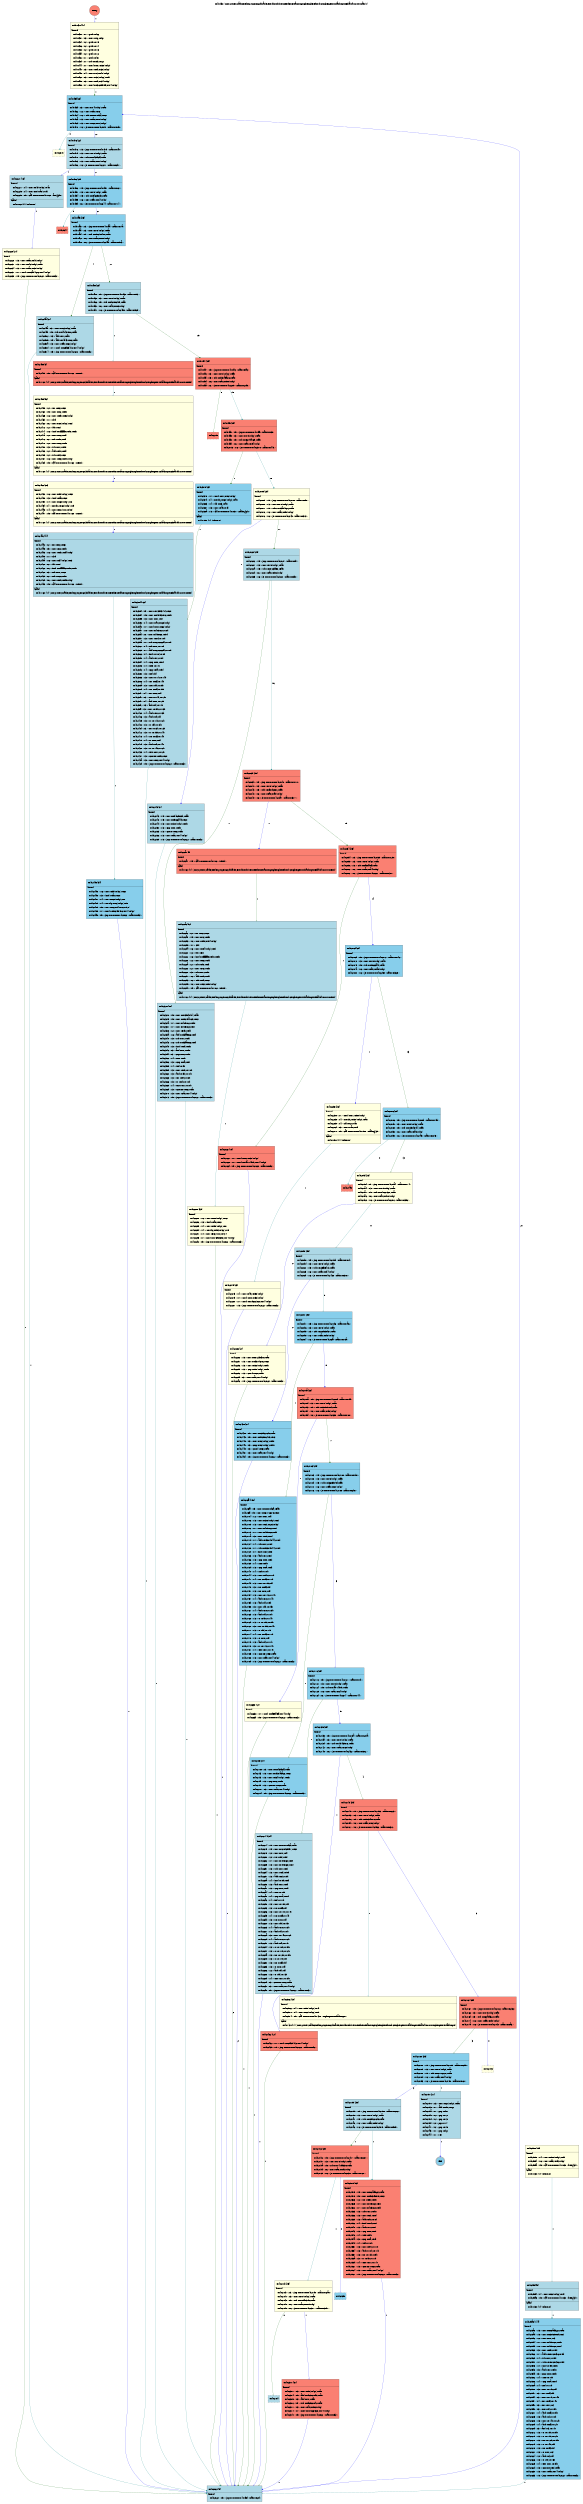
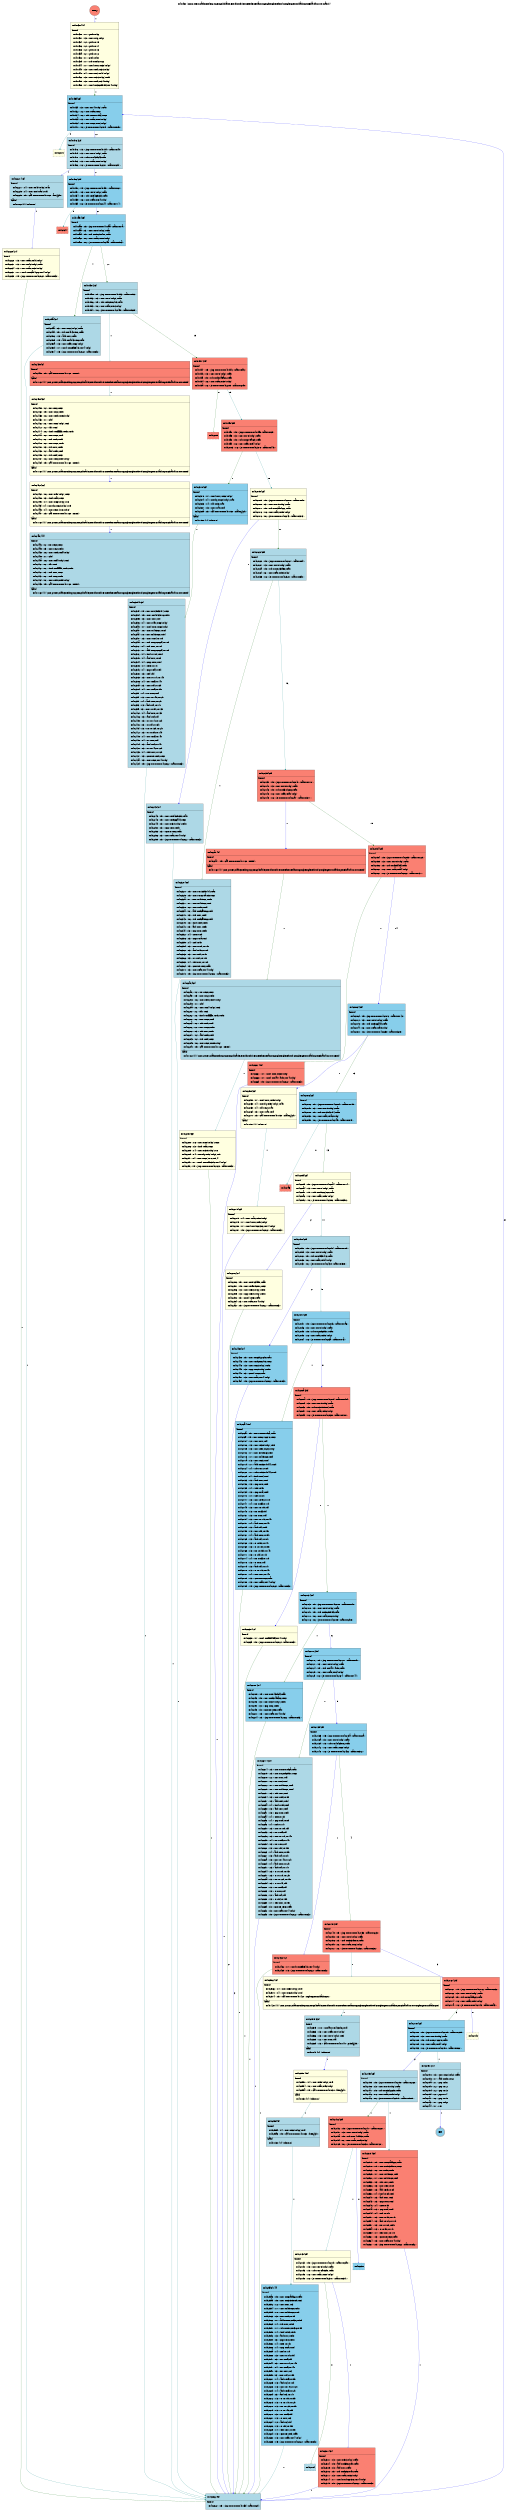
node "0x4024d8 [34]": removed
node "0x402579 [23]": added
